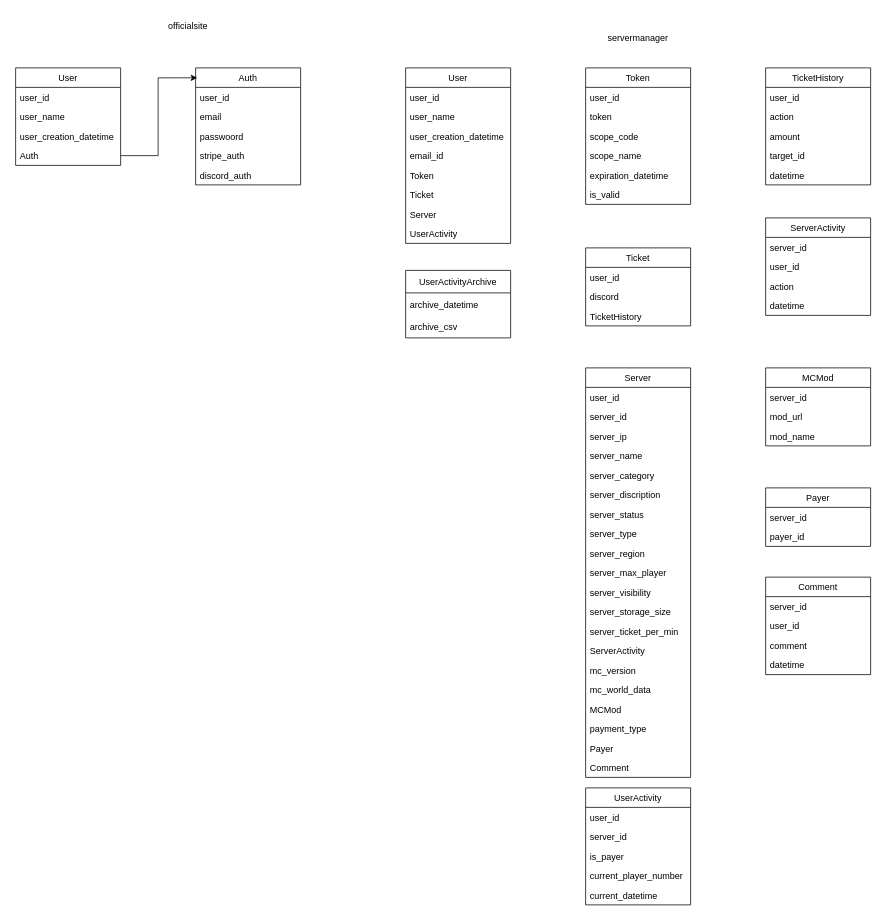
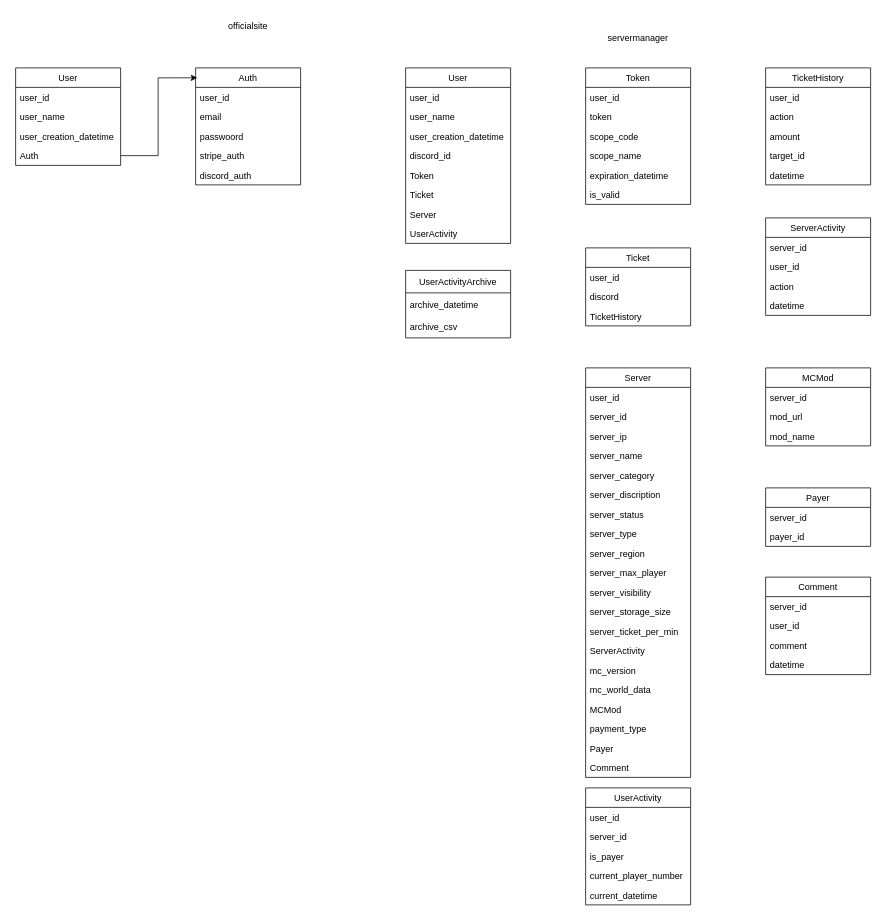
node "officialsite": moved (188, 27) -> (248, 27)
node "email_id": label "email_id" -> "discord_id"
